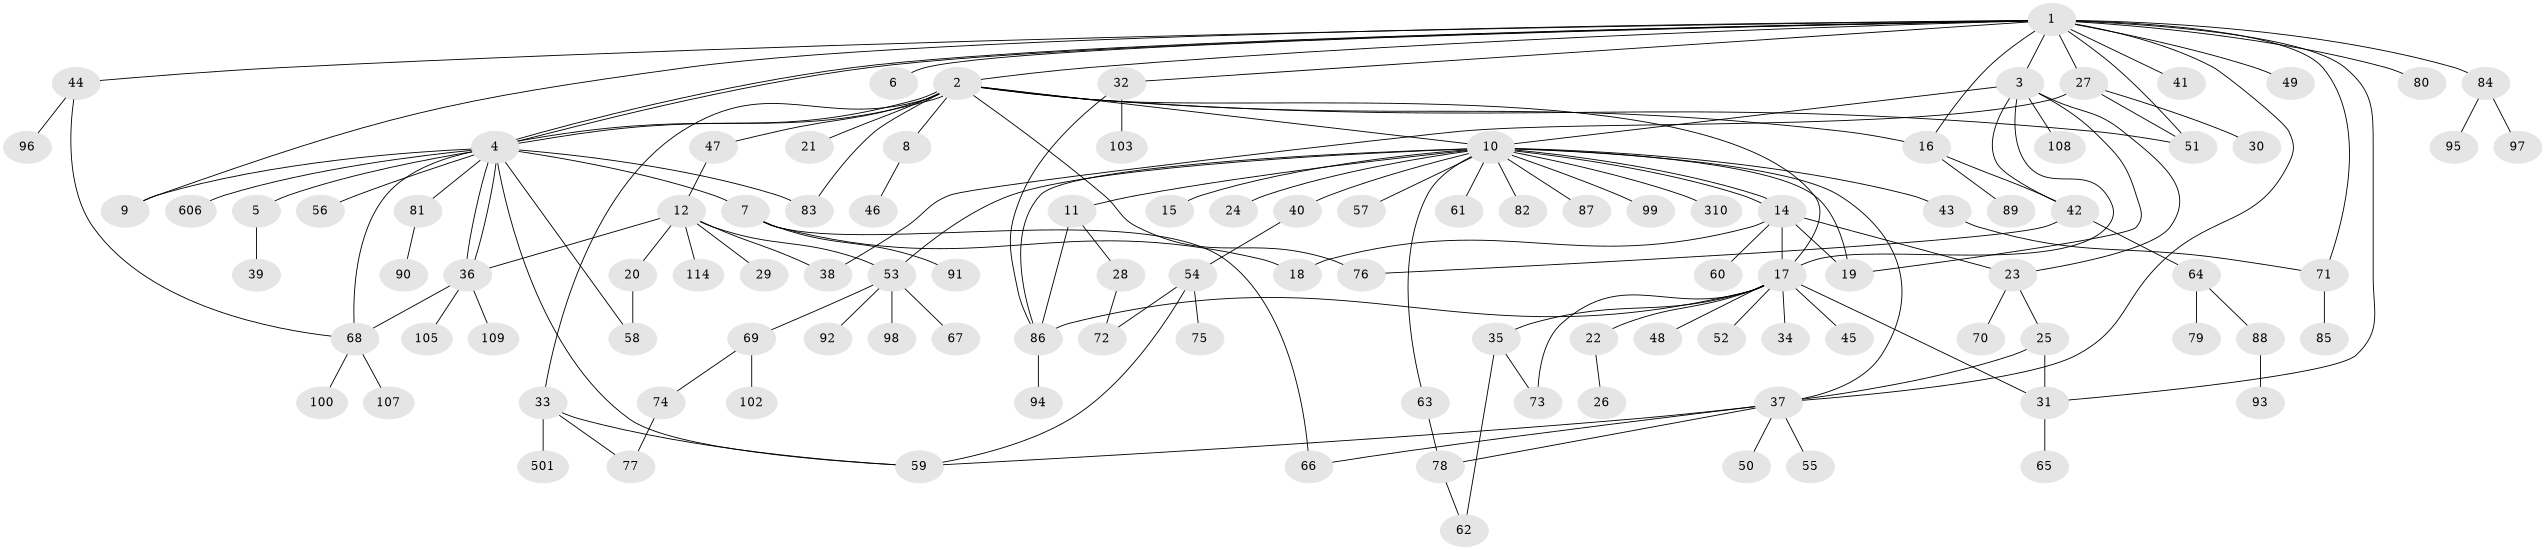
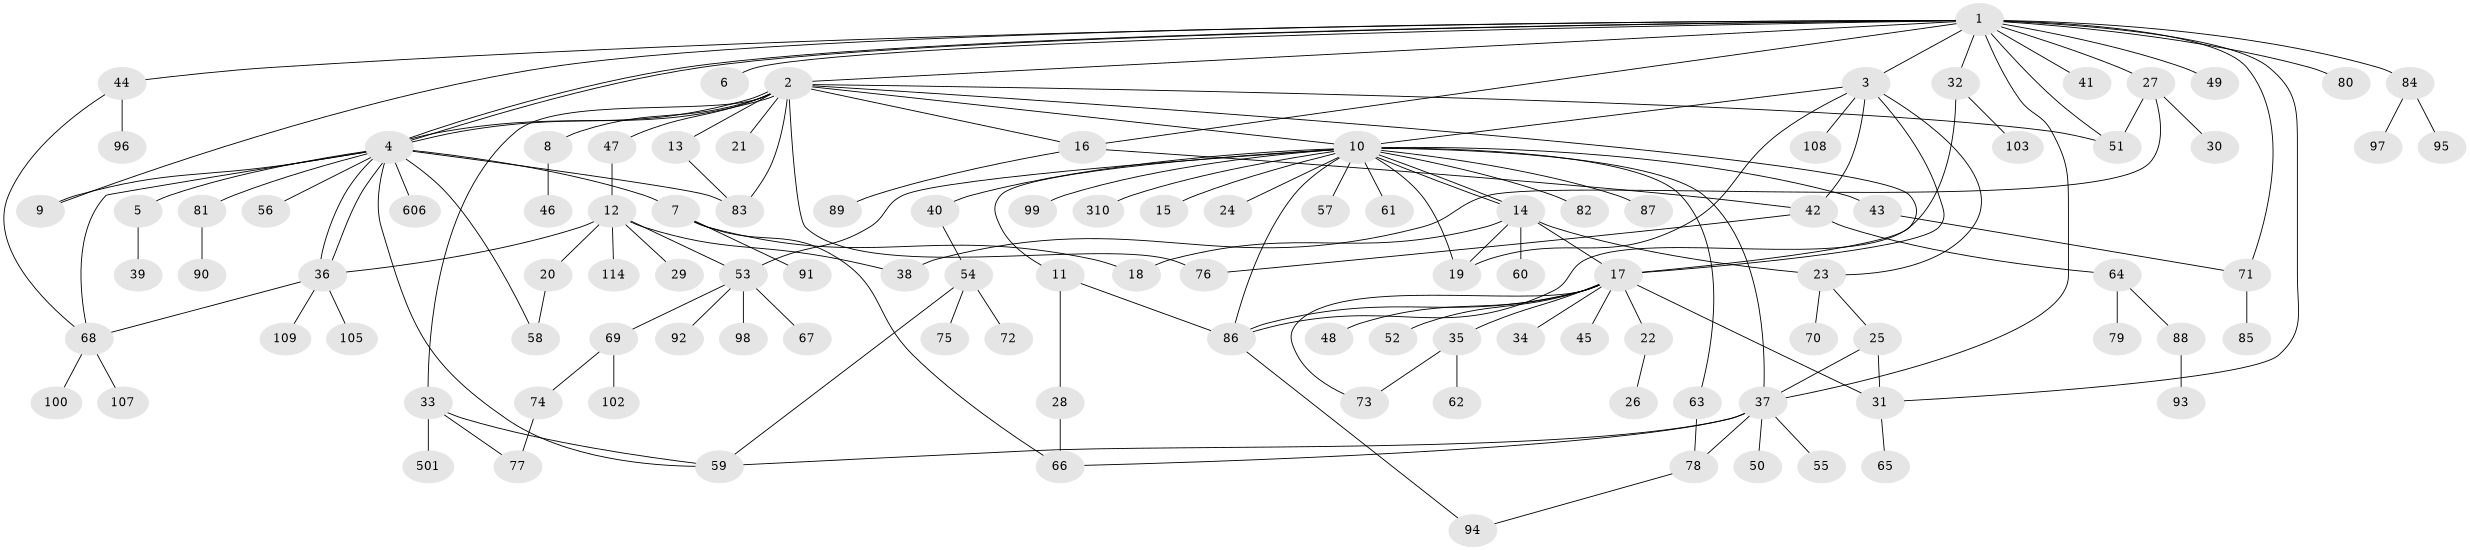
node "13": added
edge "28" -- "72": now "28" -- "66"
edge "78" -- "62": now "78" -- "94"
